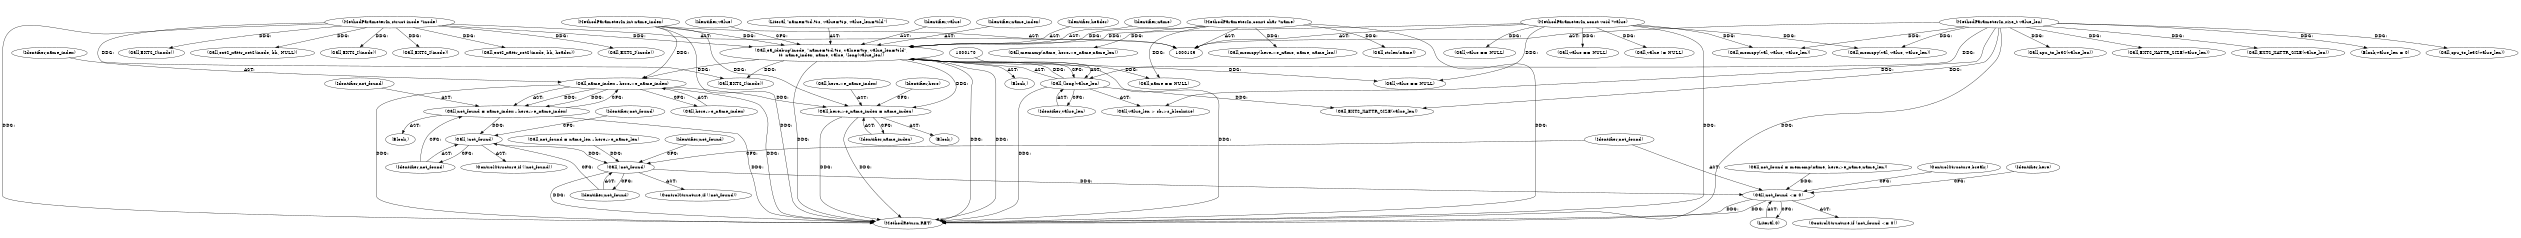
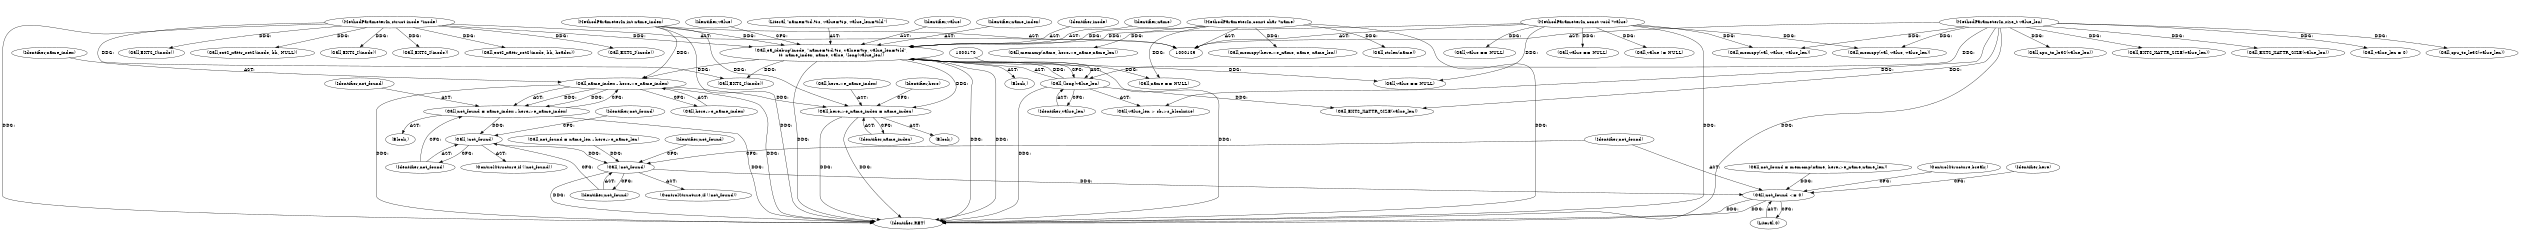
node "(Identifier,header)": label "(Identifier,header)" -> "(Identifier,inode)"
node "(Block,value_len = 0)": label "(Block,value_len = 0)" -> "(Call,value_len = 0)"
node "(MethodReturn,RET)": label "(MethodReturn,RET)" -> "(Identifier,RET)"
node "(ControlStructure,if (not_found <= 0))": removed
